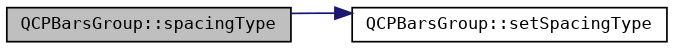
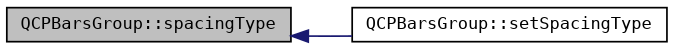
edge "QCPBarsGroup::spacingType" -> "QCPBarsGroup::setSpacingType": reversed
